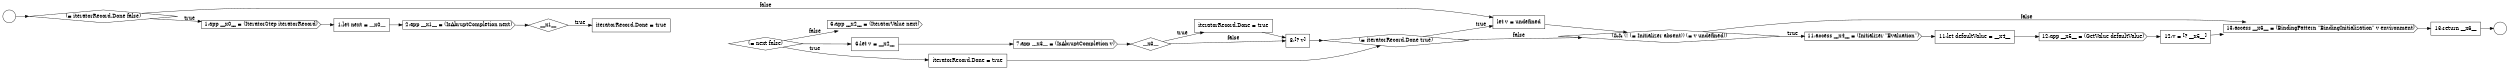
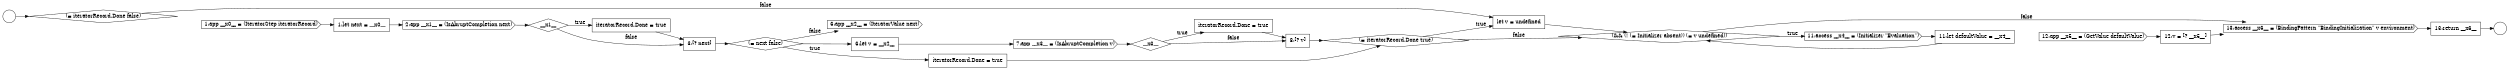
edge "(= iteratorRecord.Done false)" -> "1:app __x0__ = (IteratorStep iteratorRecord)": removed, label "true"
edge "11:let defaultValue = __x4__" -> "12:app __x5__ = (GetValue defaultValue)": now "11:let defaultValue = __x4__" -> "(&& (! (= Initializer absent)) (= v undefined))"
node "3:[? next]": added
